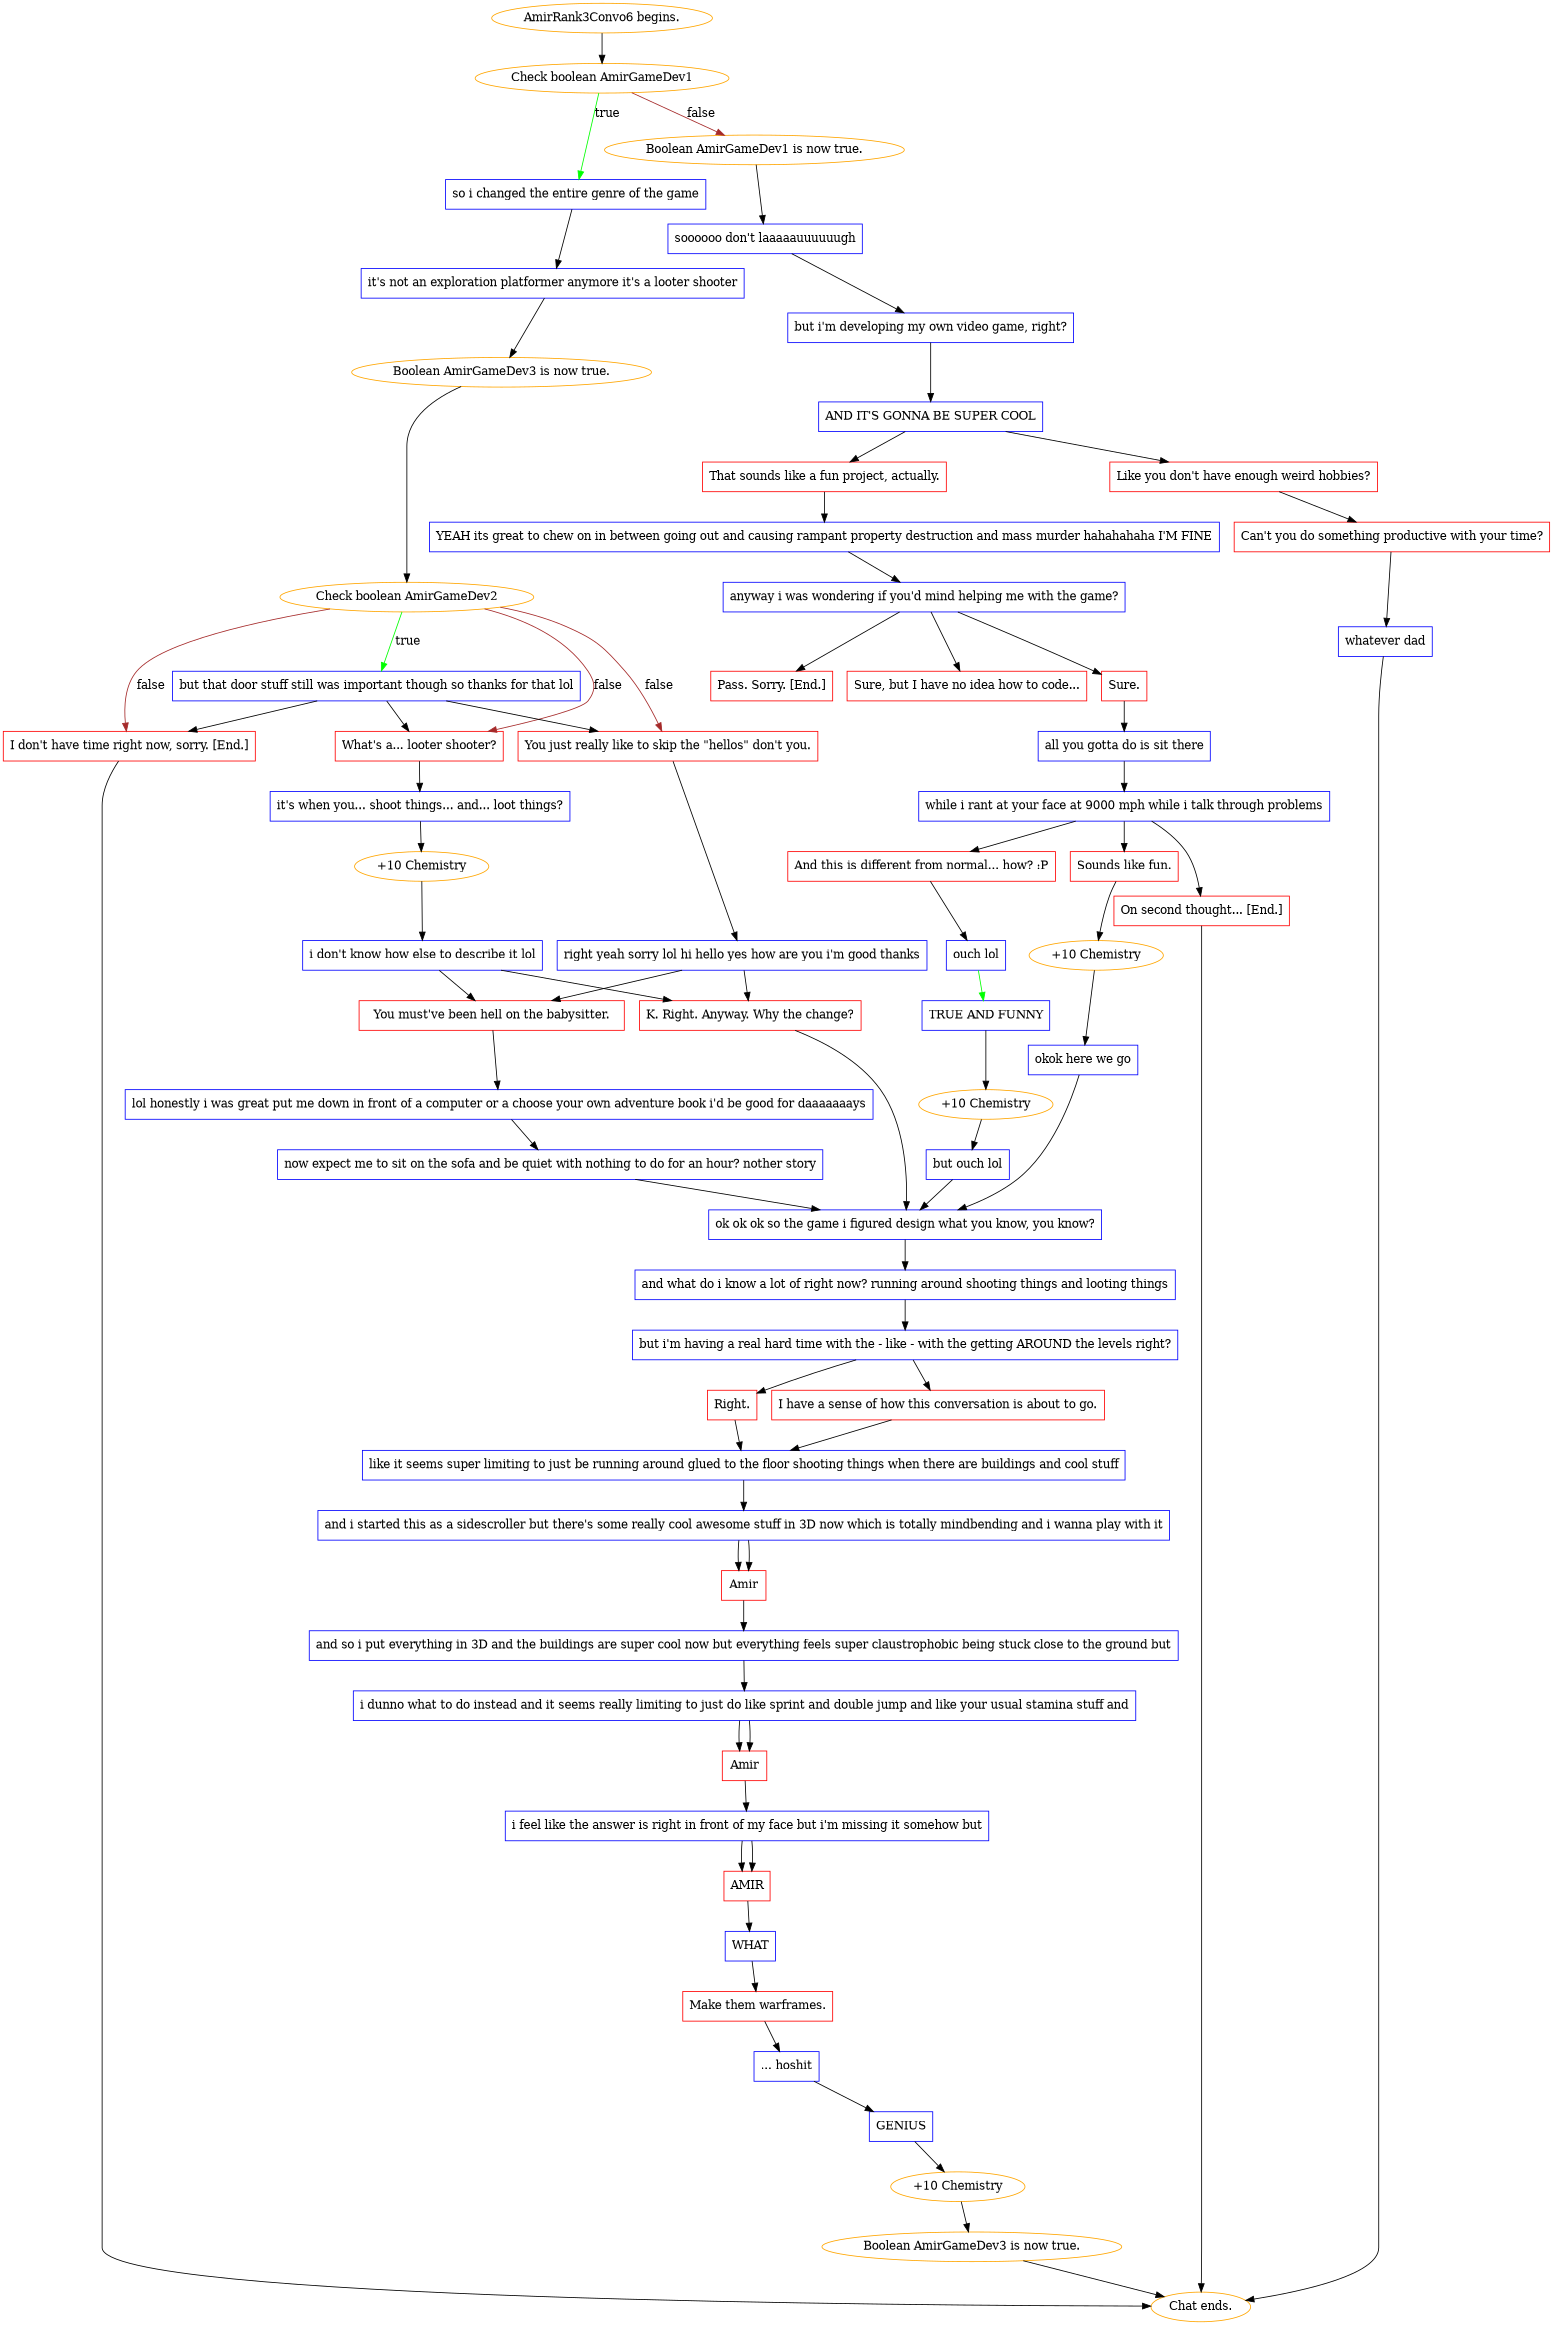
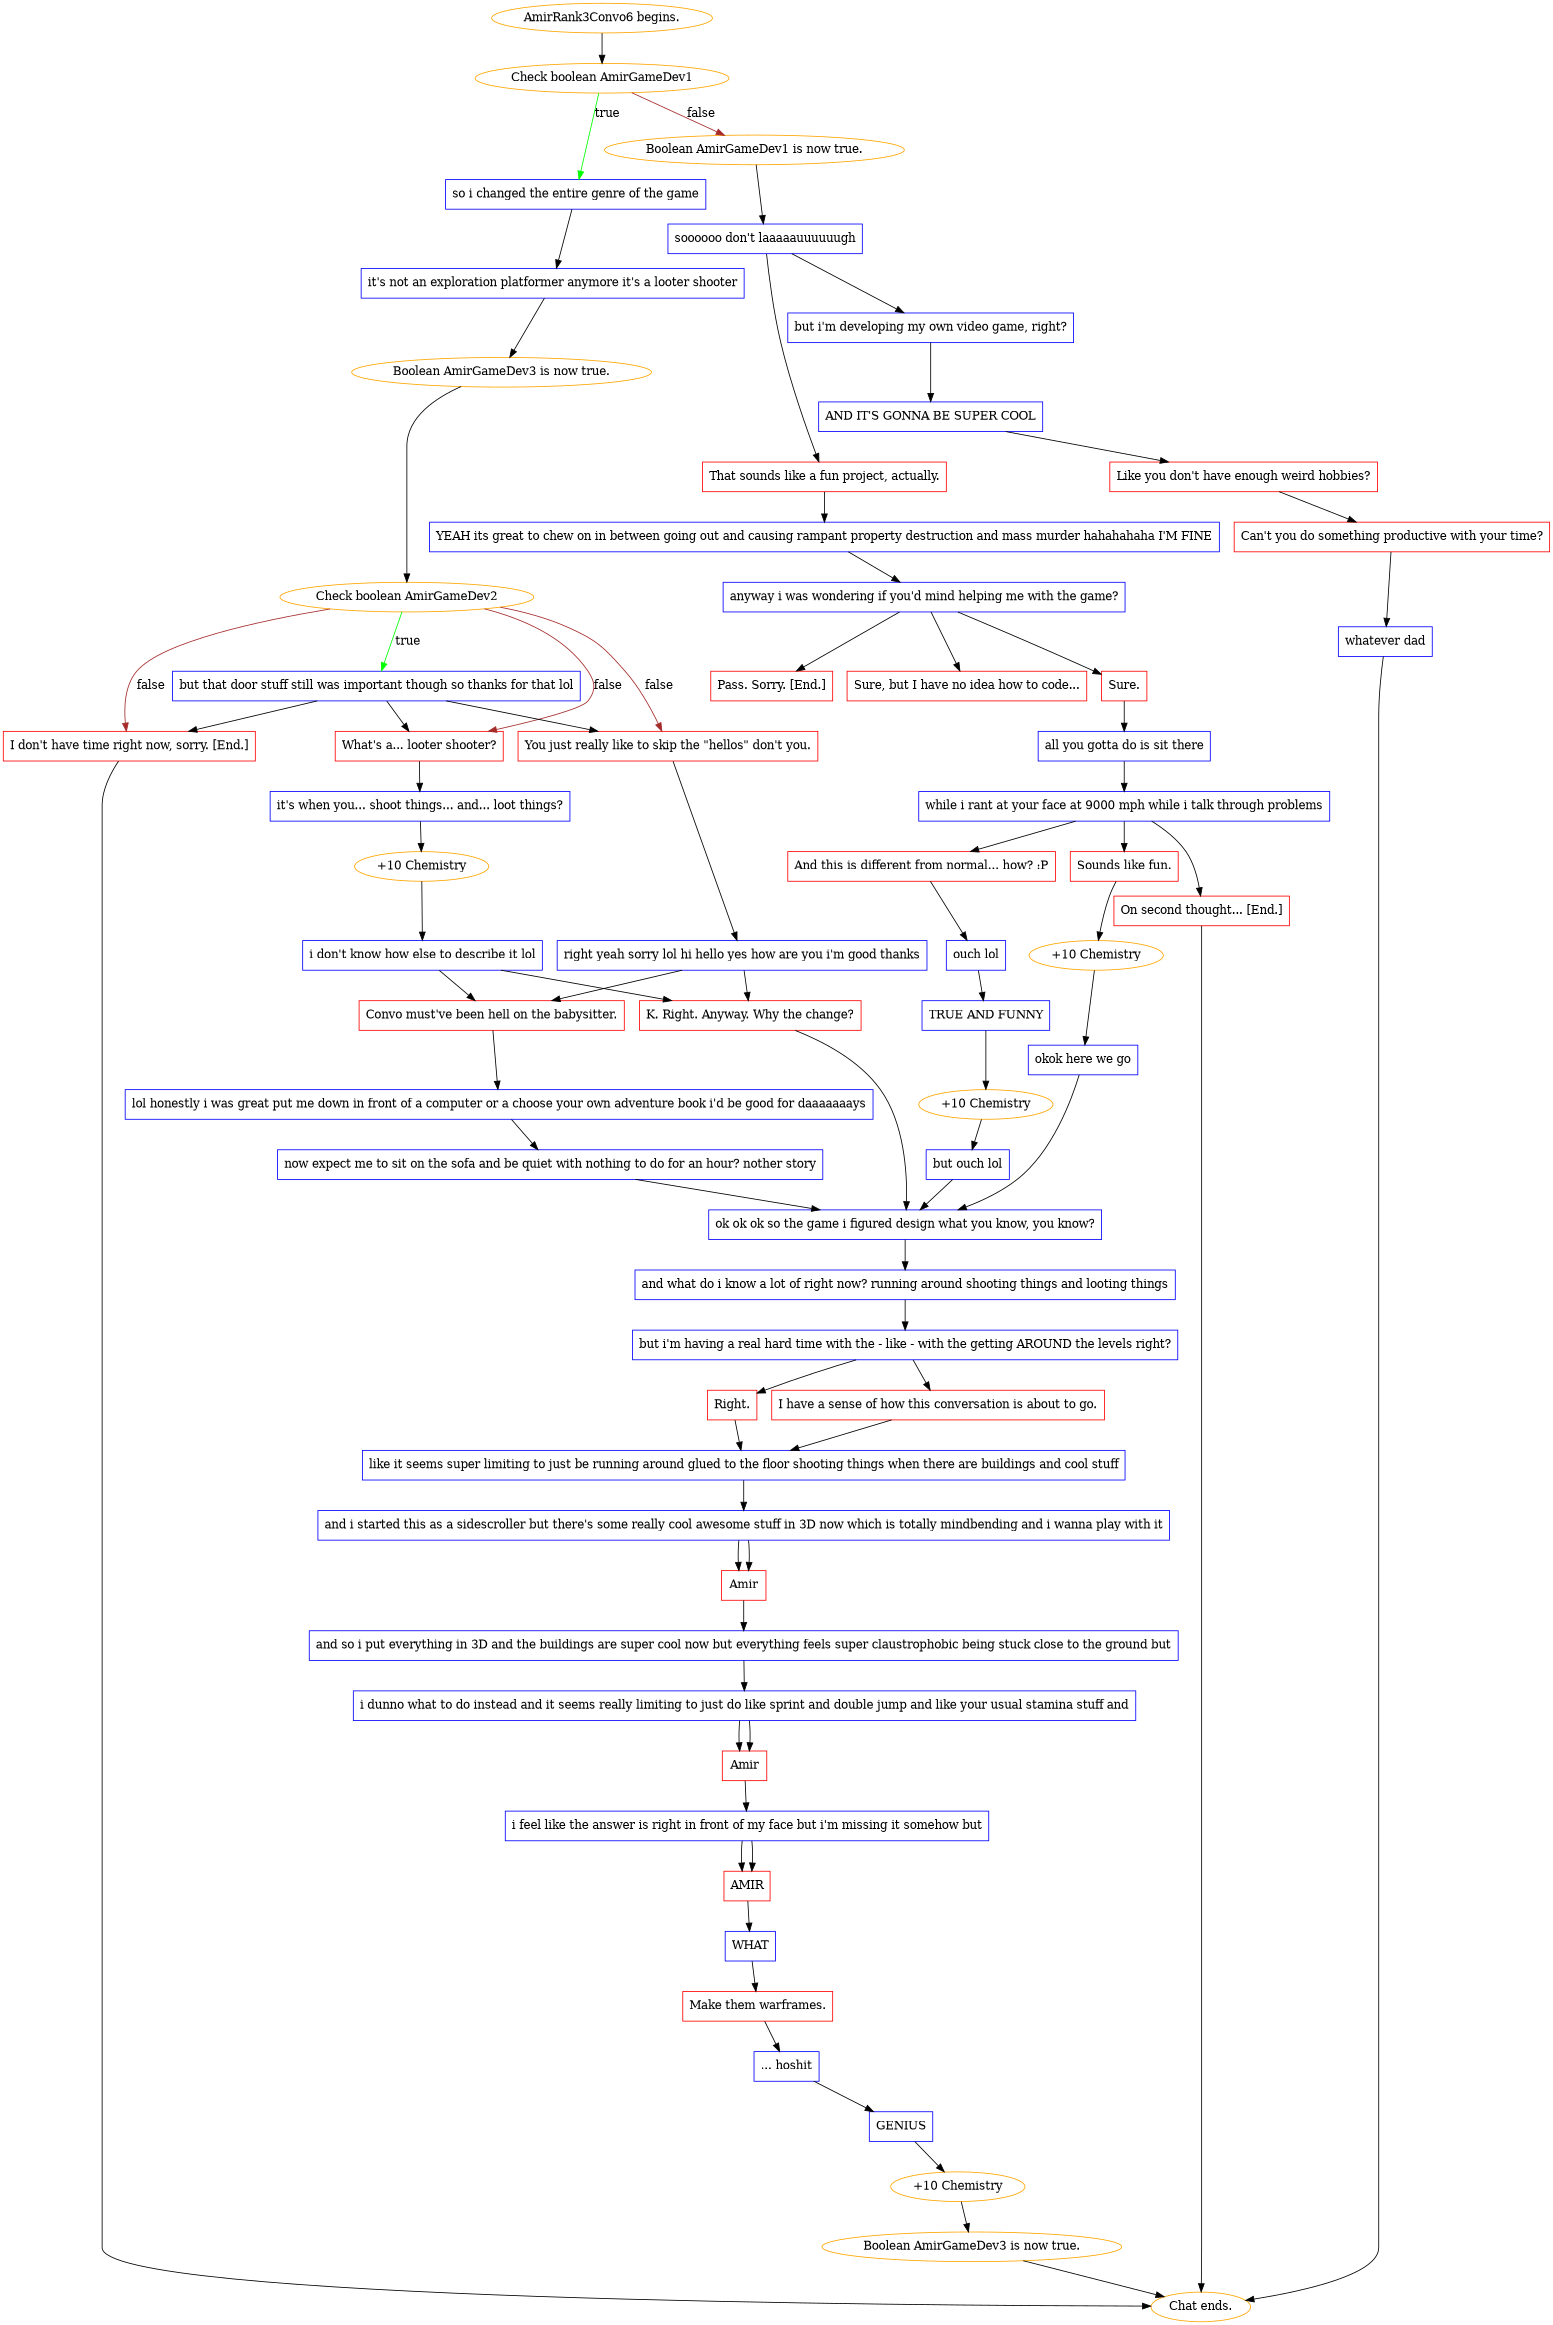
edge "AND IT'S GONNA BE SUPER COOL" -> "That sounds like a fun project, actually.": now "soooooo don't laaaaauuuuuugh" -> "That sounds like a fun project, actually."
edge "ouch lol" -> "TRUE AND FUNNY": color green -> black
node "You must've been hell on the babysitter.": label "You must've been hell on the babysitter." -> "Convo must've been hell on the babysitter."
